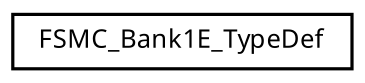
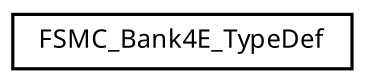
node "FSMC_Bank1E_TypeDef": label "FSMC_Bank1E_TypeDef" -> "FSMC_Bank4E_TypeDef"
